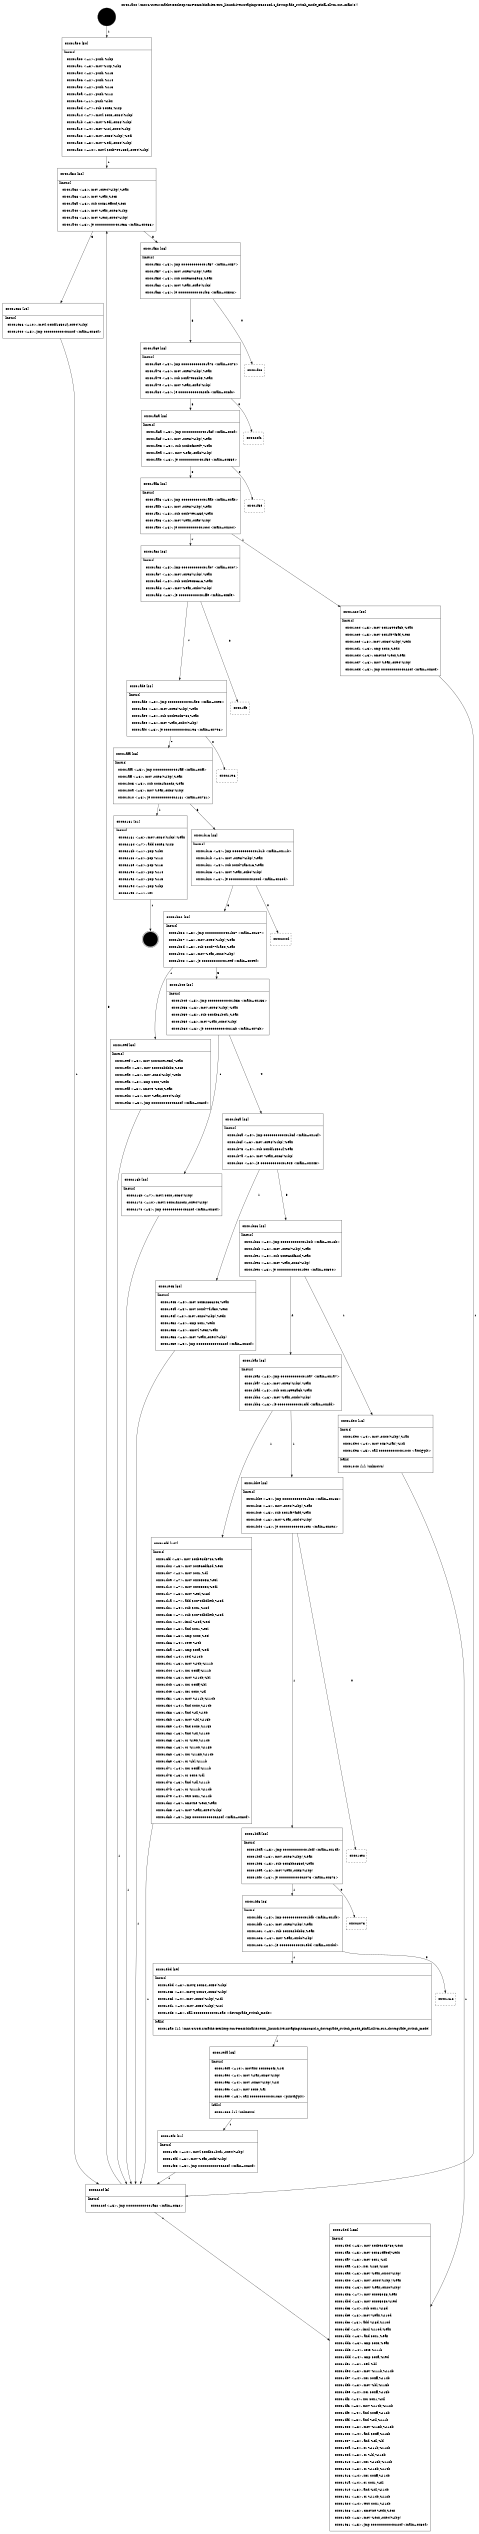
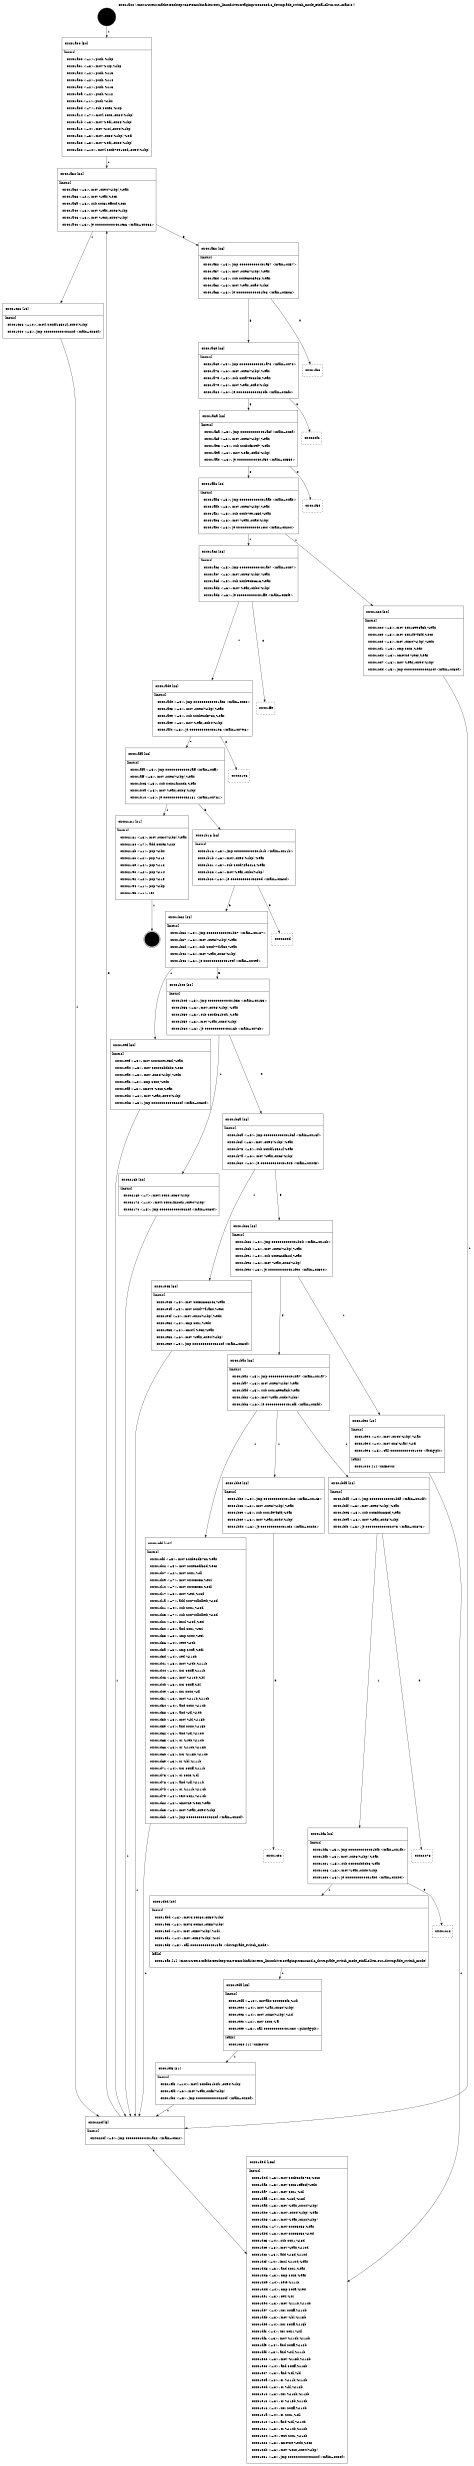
edge "0x401a32 [32]" -> "0x401e36 [15]": label " 3" -> " 1"
edge "0x401bbe [28]" -> "0x401bda [28]": now "0x401ba2 [28]" -> "0x401bda [28]"
